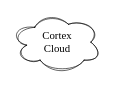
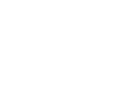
node "Cortex Cloud": removed
